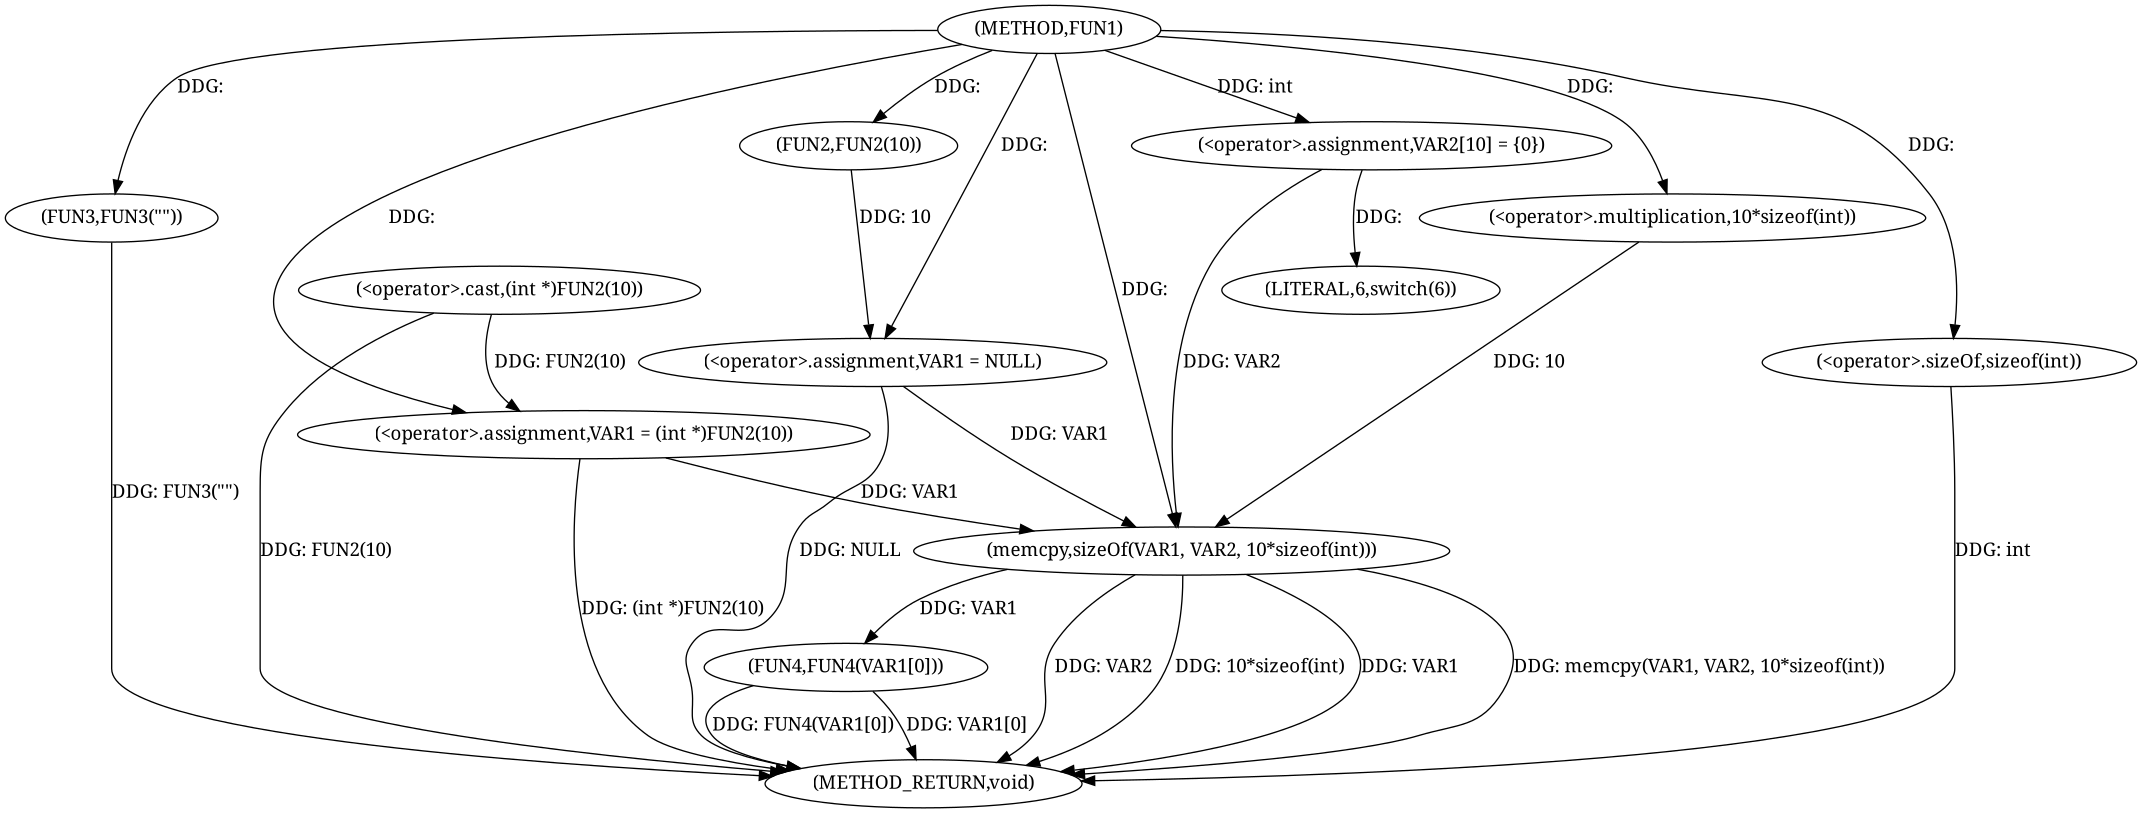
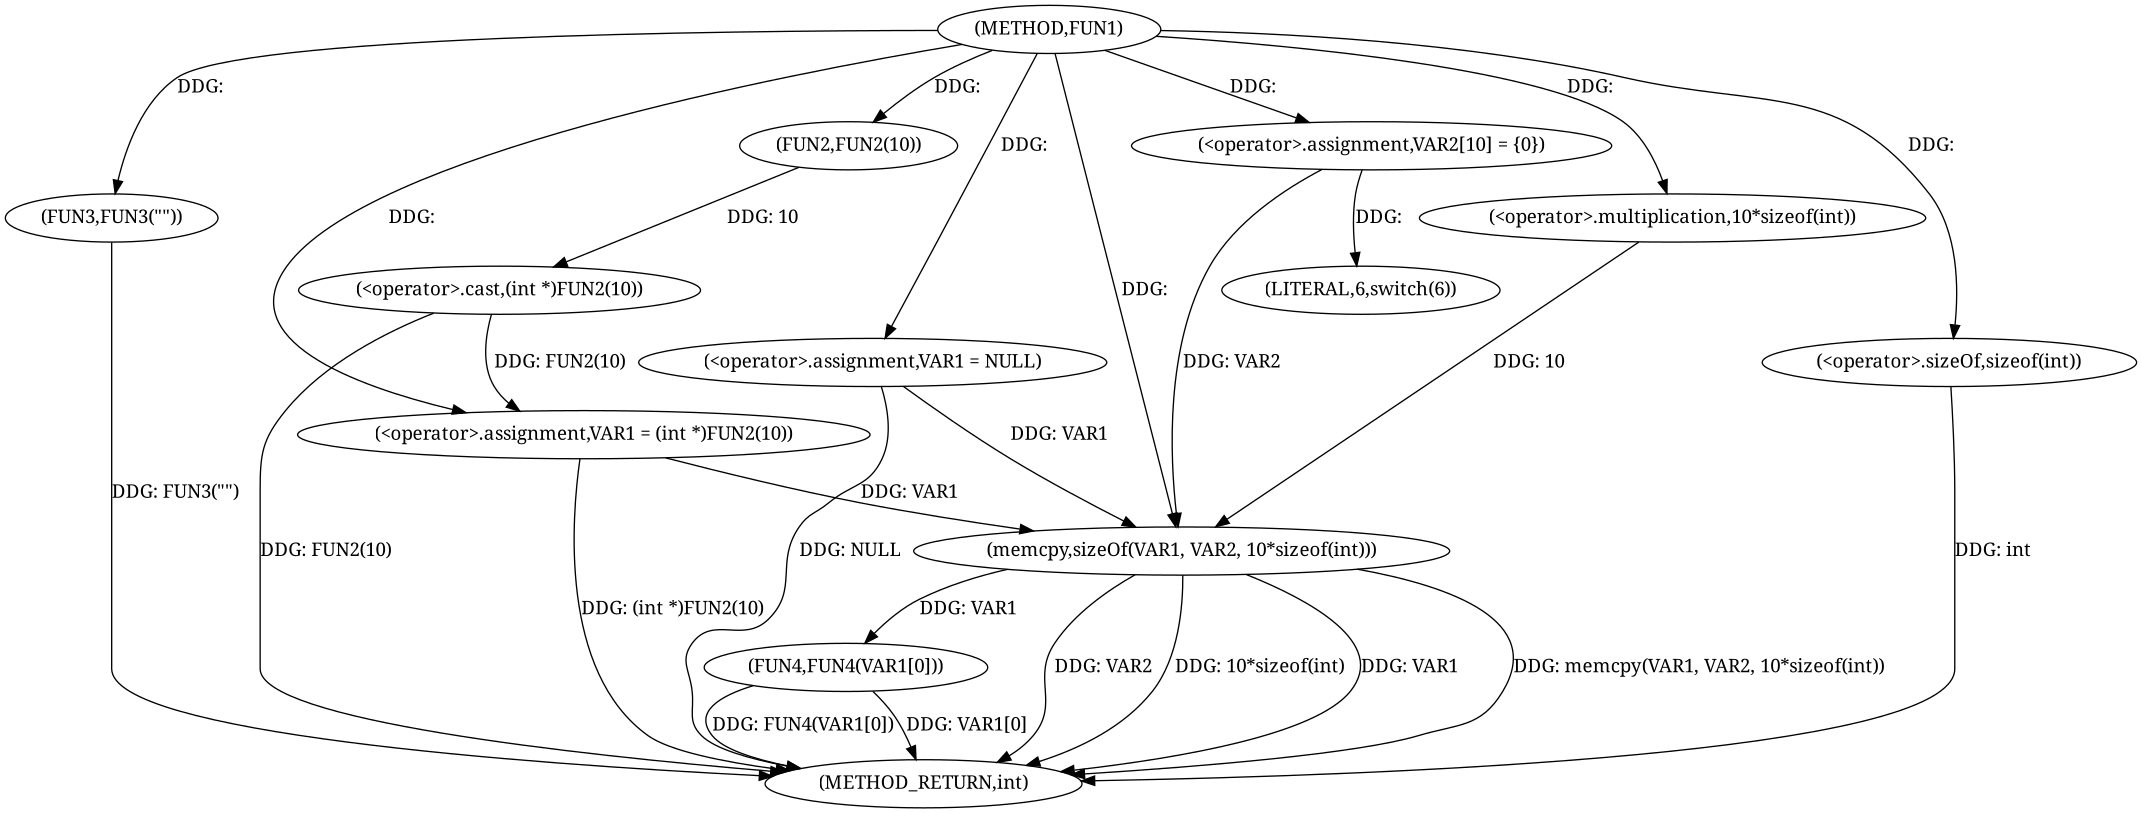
edge "(METHOD,FUN1)" -> "(<operator>.assignment,VAR2[10] = {0})": label "DDG: int" -> "DDG: "
edge "(FUN2,FUN2(10))" -> "(<operator>.assignment,VAR1 = NULL)": now "(FUN2,FUN2(10))" -> "(<operator>.cast,(int *)FUN2(10))"
node "(METHOD_RETURN,void)": label "(METHOD_RETURN,void)" -> "(METHOD_RETURN,int)"
